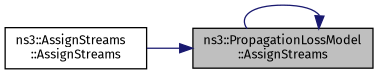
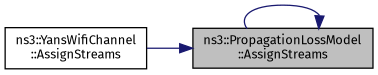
node "ns3::AssignStreams ::AssignStreams": label "ns3::AssignStreams ::AssignStreams" -> "ns3::YansWifiChannel ::AssignStreams"
